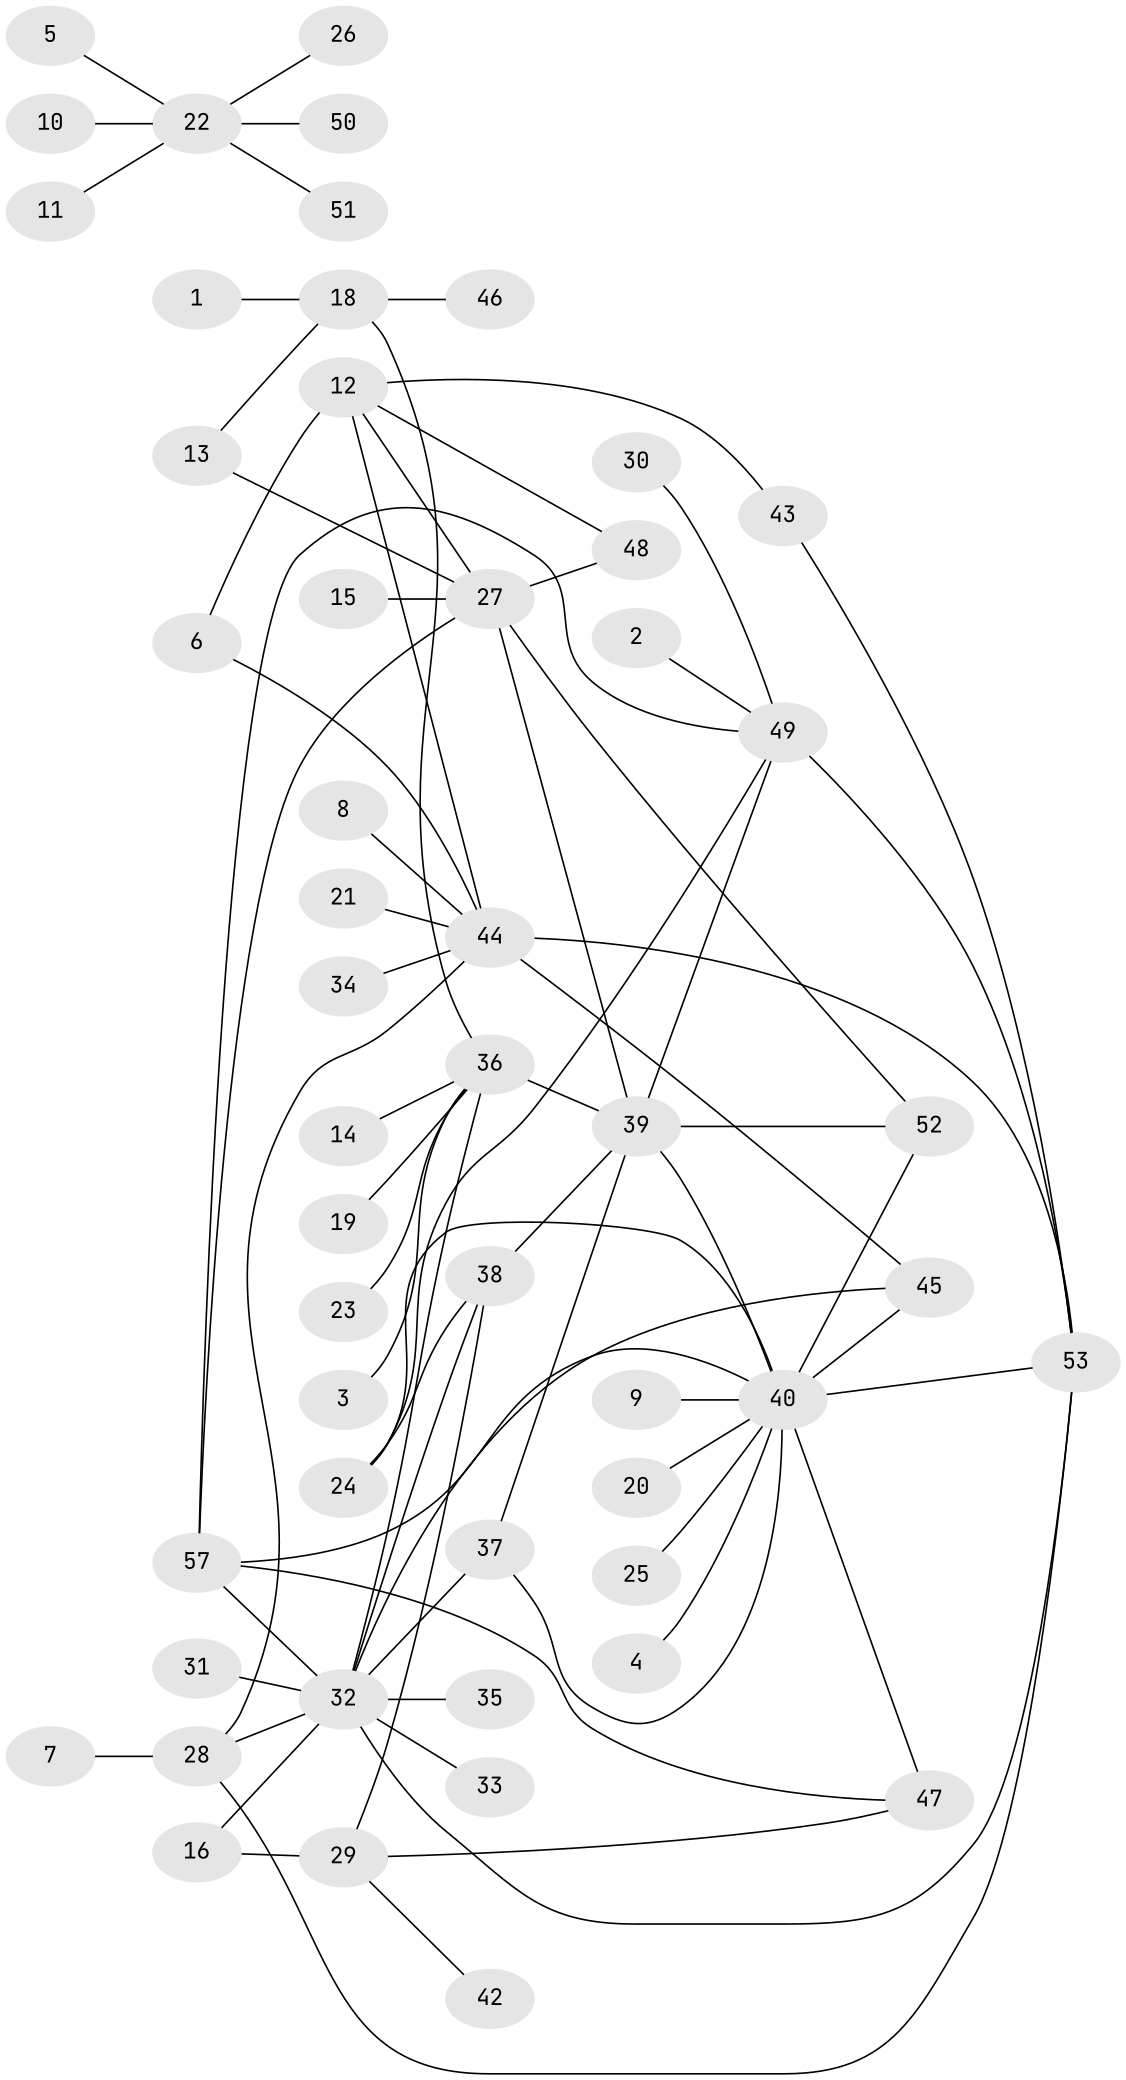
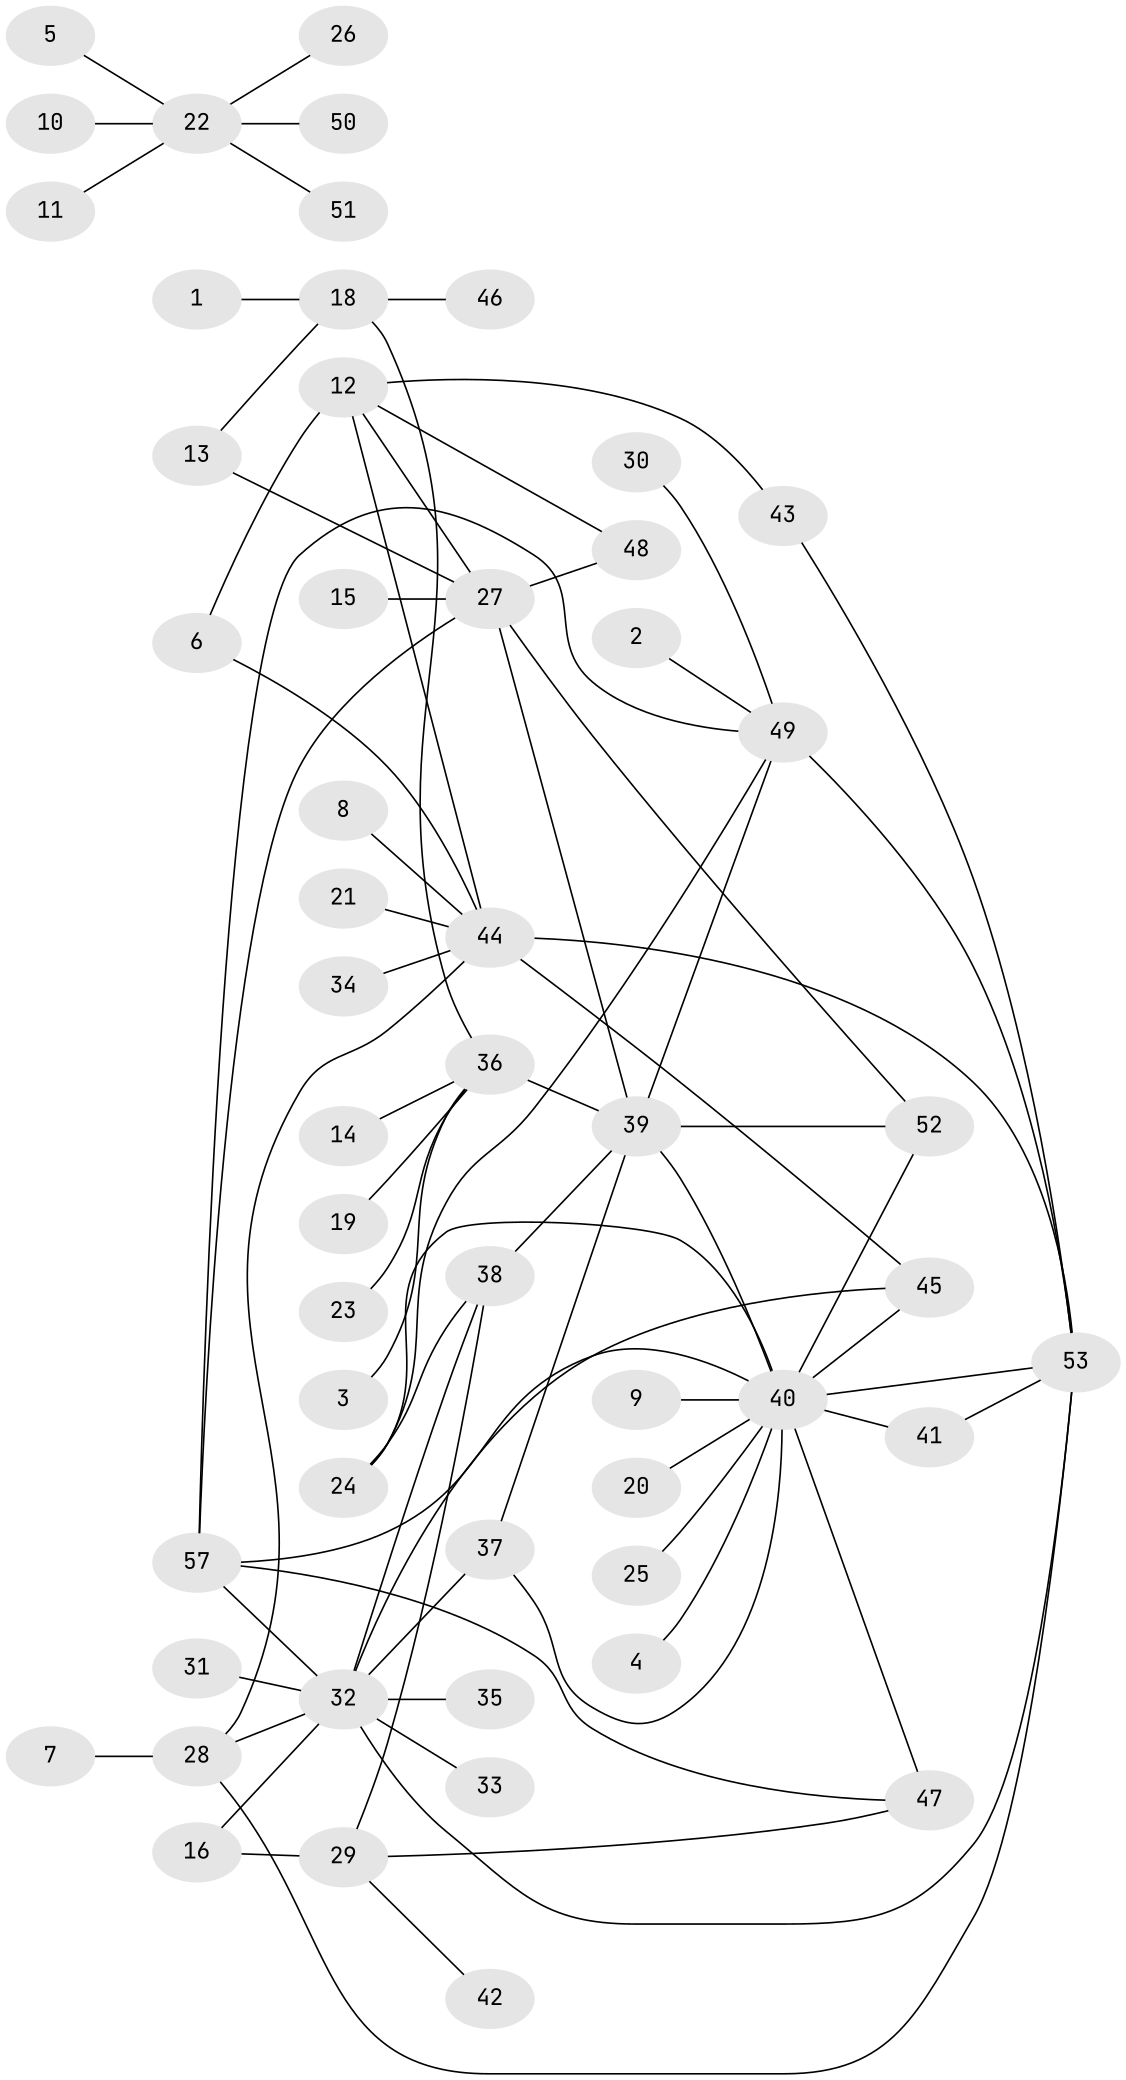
node "41": added
edge "36" -- "32": removed
